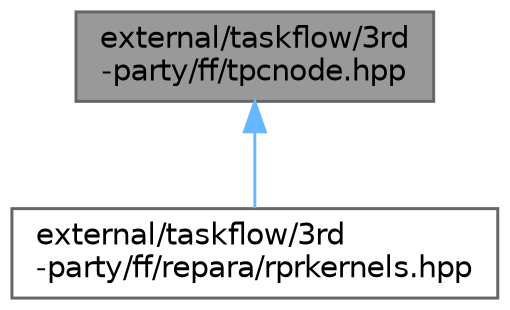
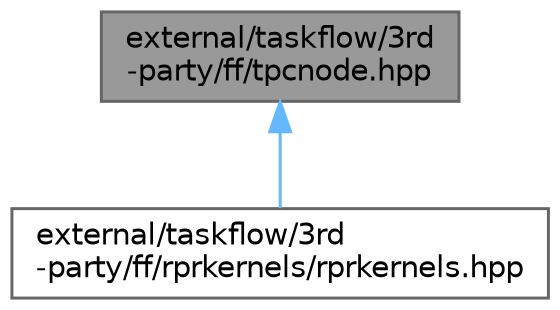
node "external/taskflow/3rd -party/ff/repara/rprkernels.hpp": label "external/taskflow/3rd -party/ff/repara/rprkernels.hpp" -> "external/taskflow/3rd -party/ff/rprkernels/rprkernels.hpp"
